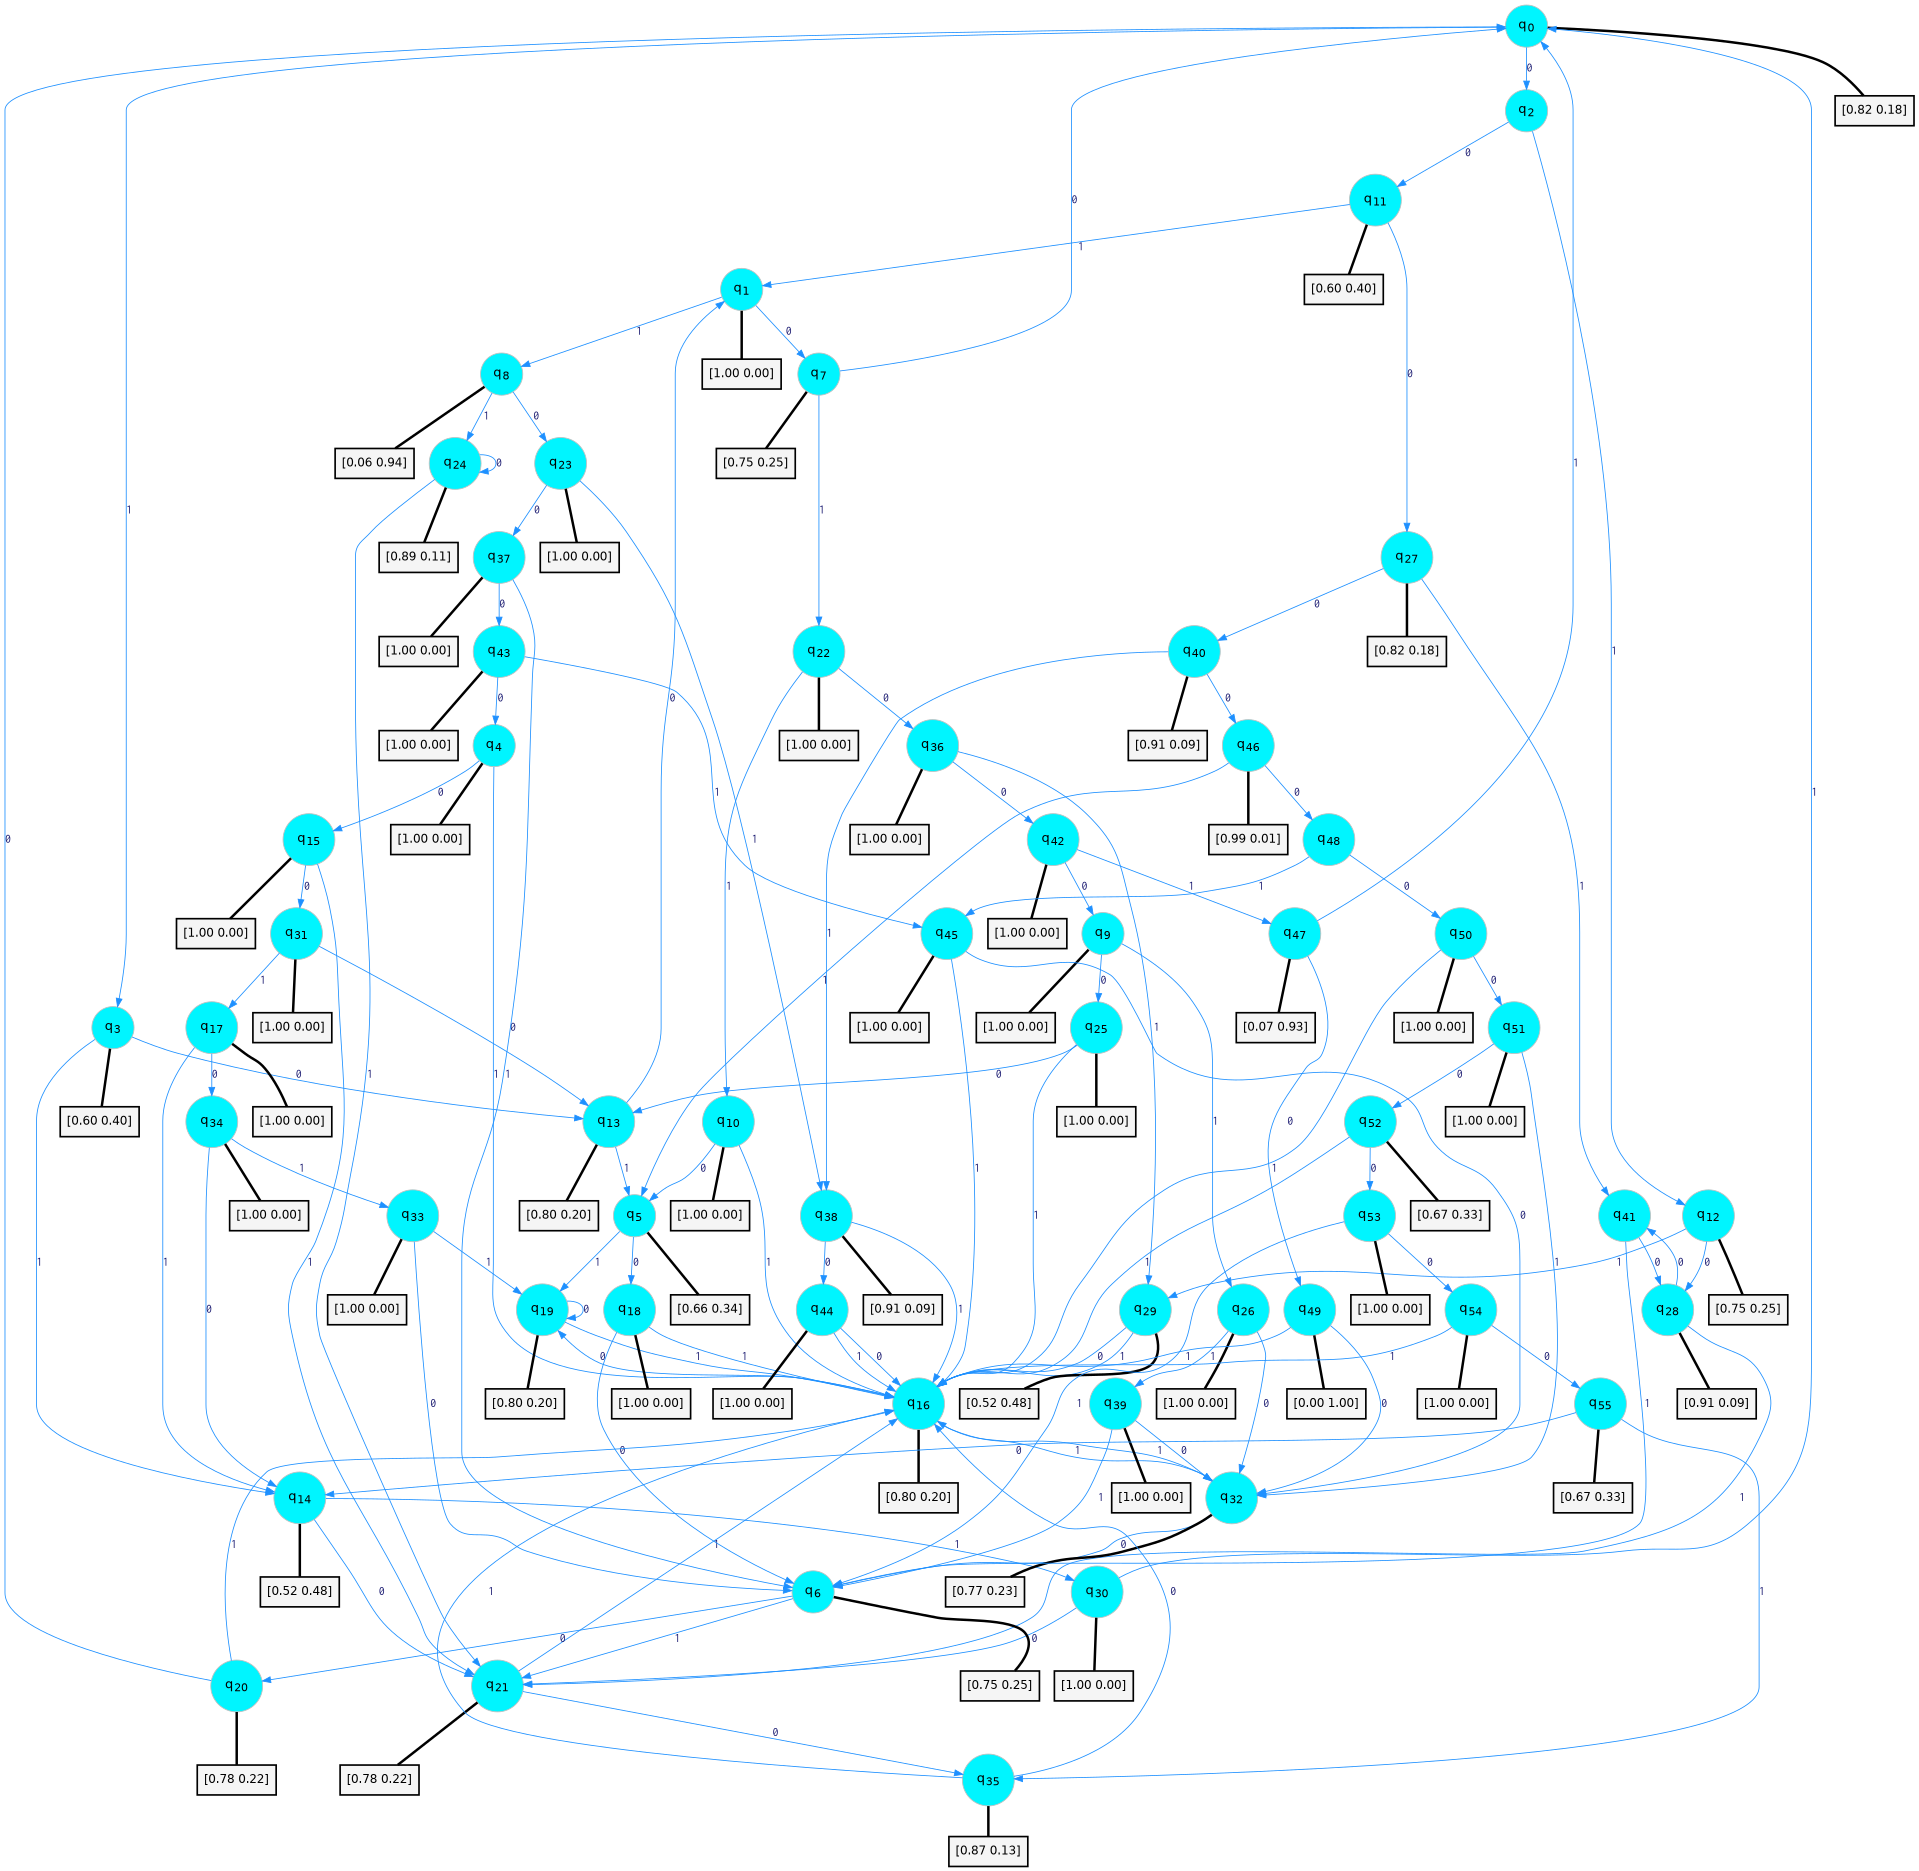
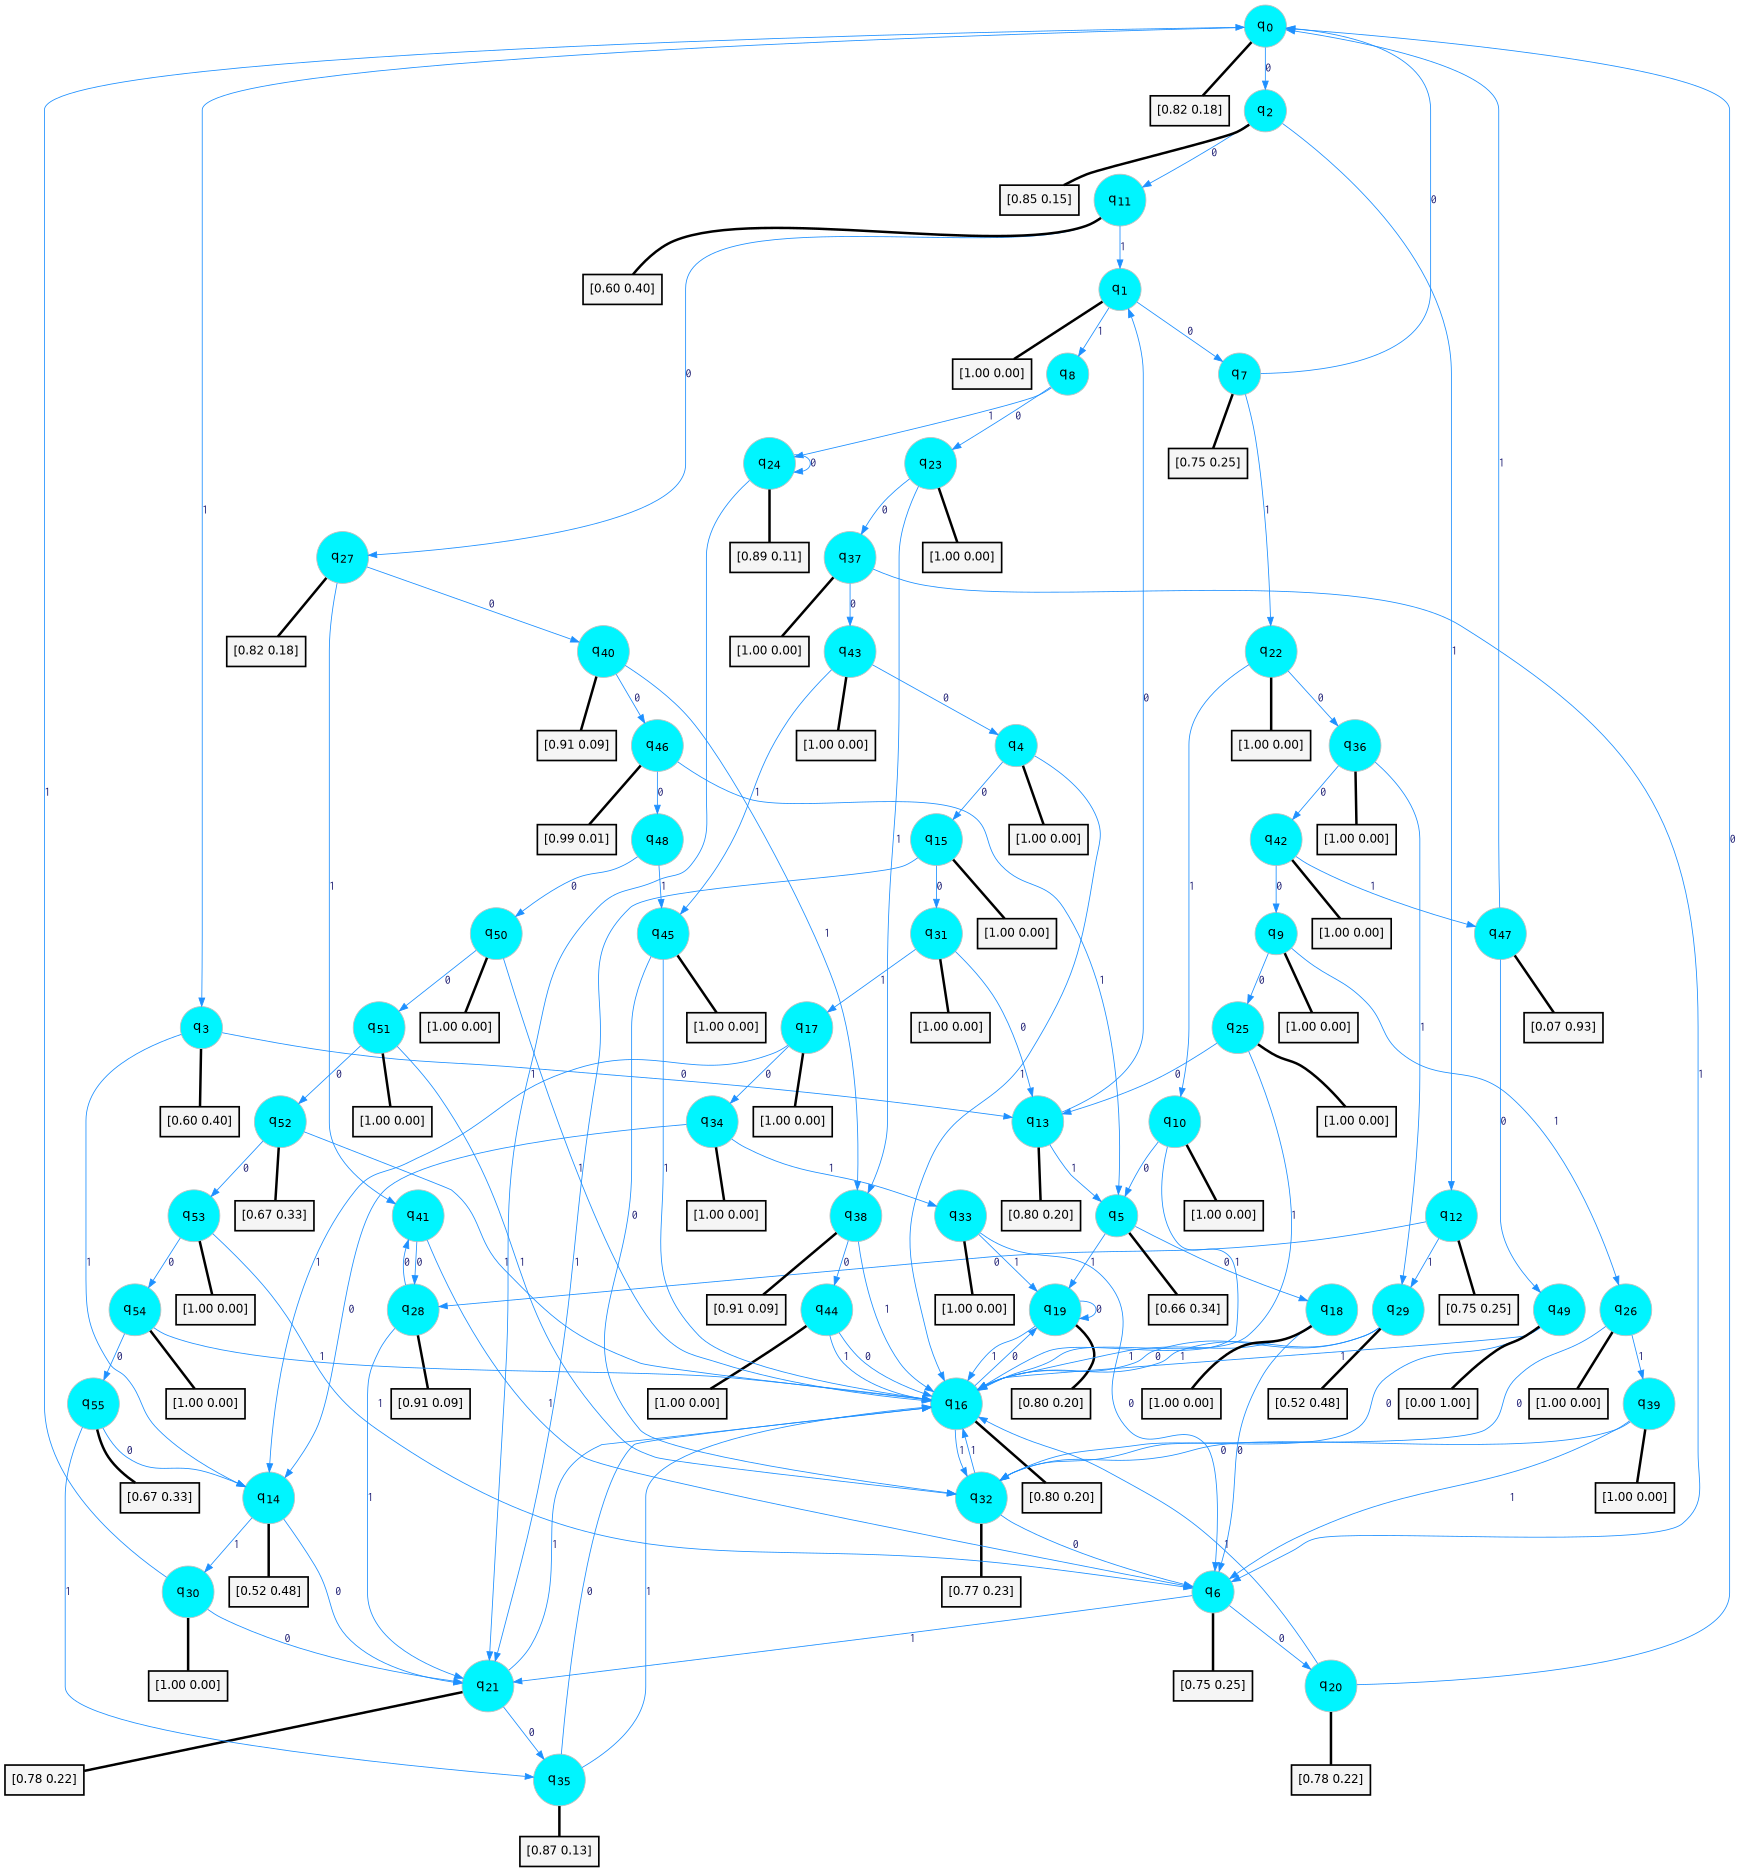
node "[0.85 0.15]": added
node "[0.06 0.94]": removed
